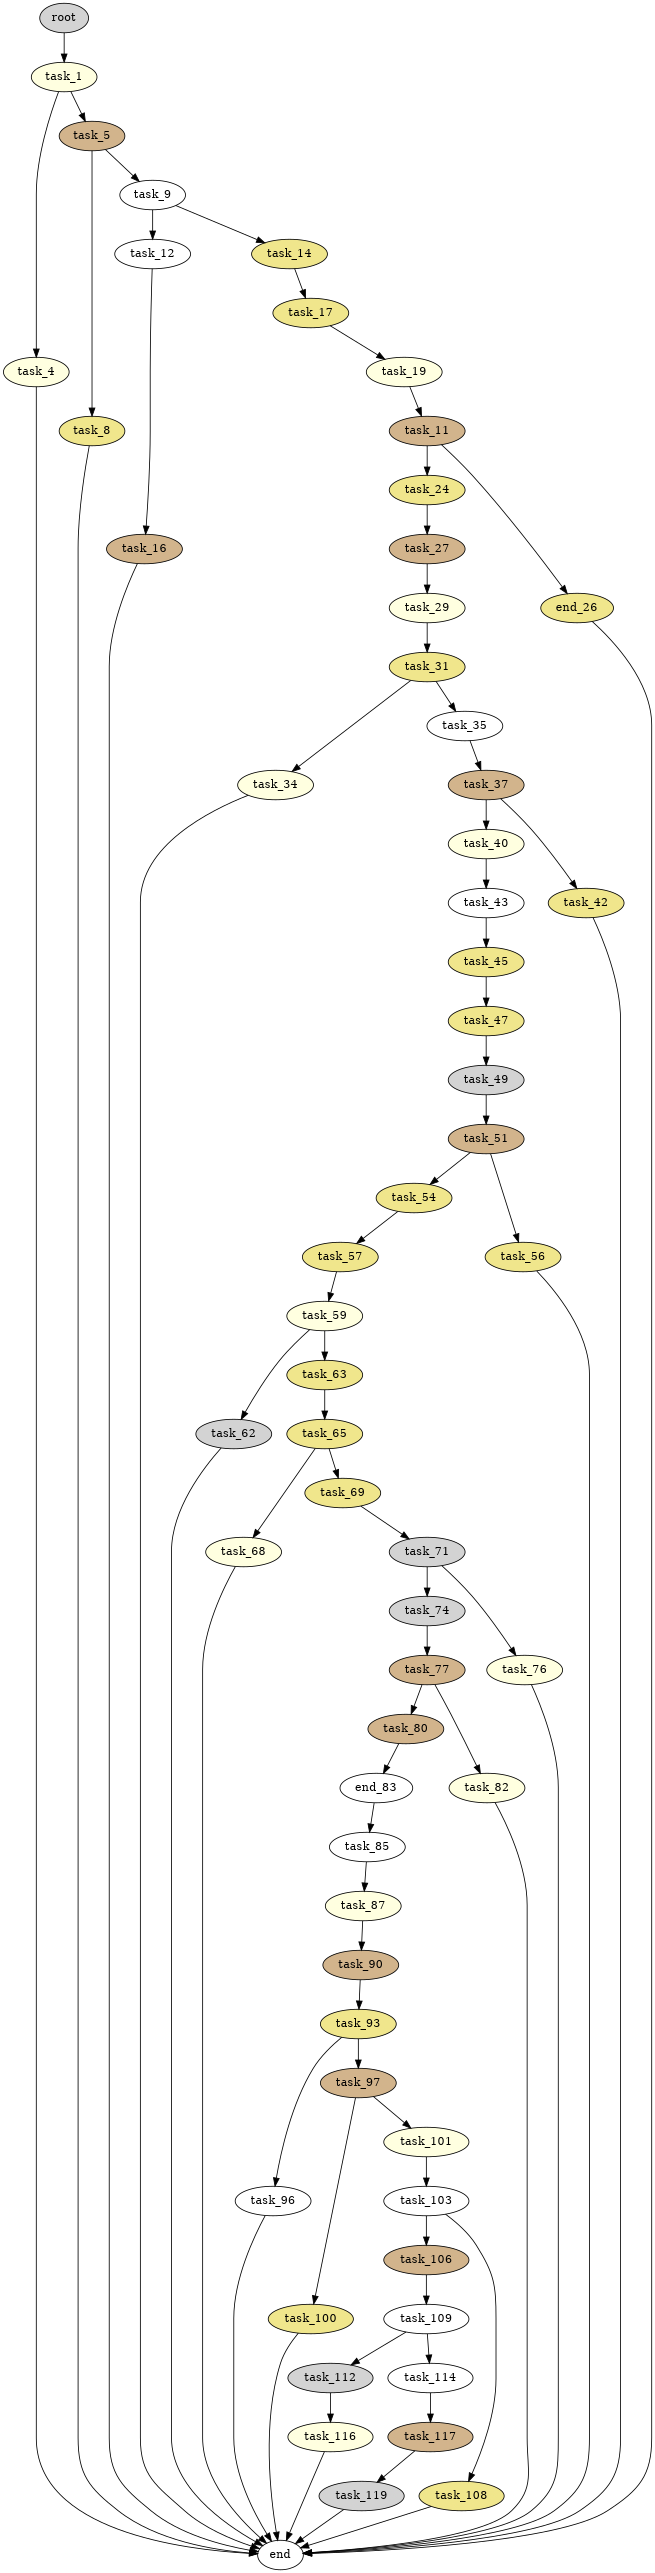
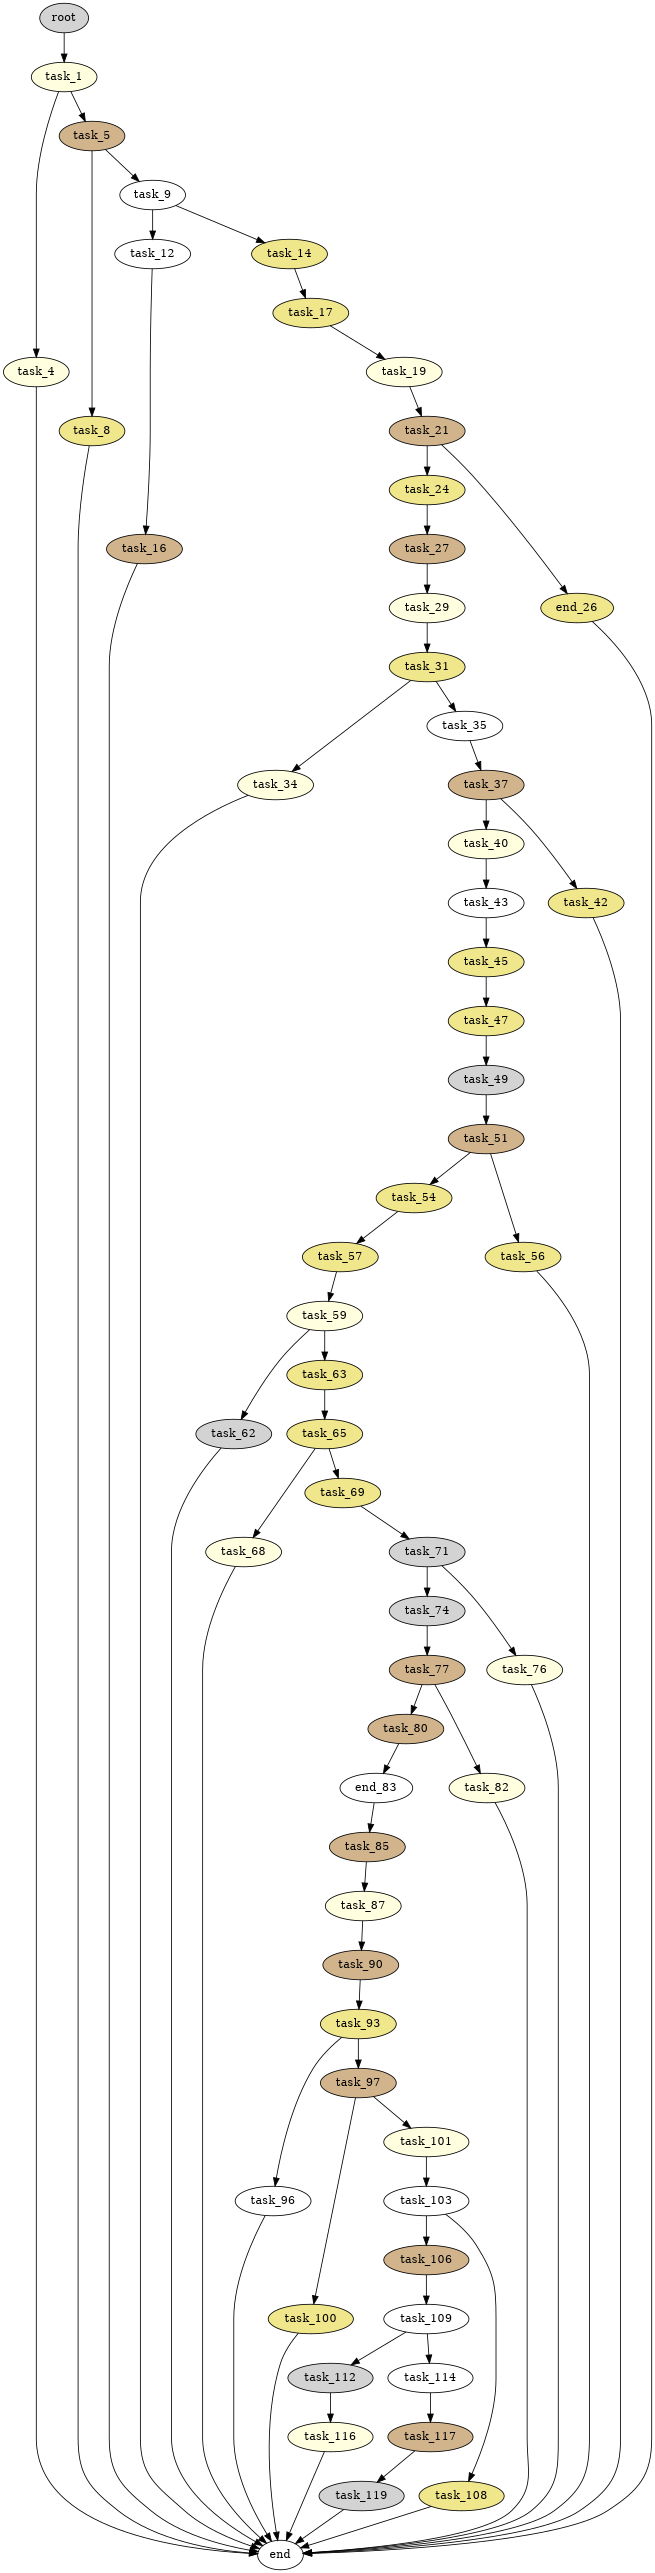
node "task_11": label "task_11" -> "task_21"
node "task_85": fillcolor white -> tan
